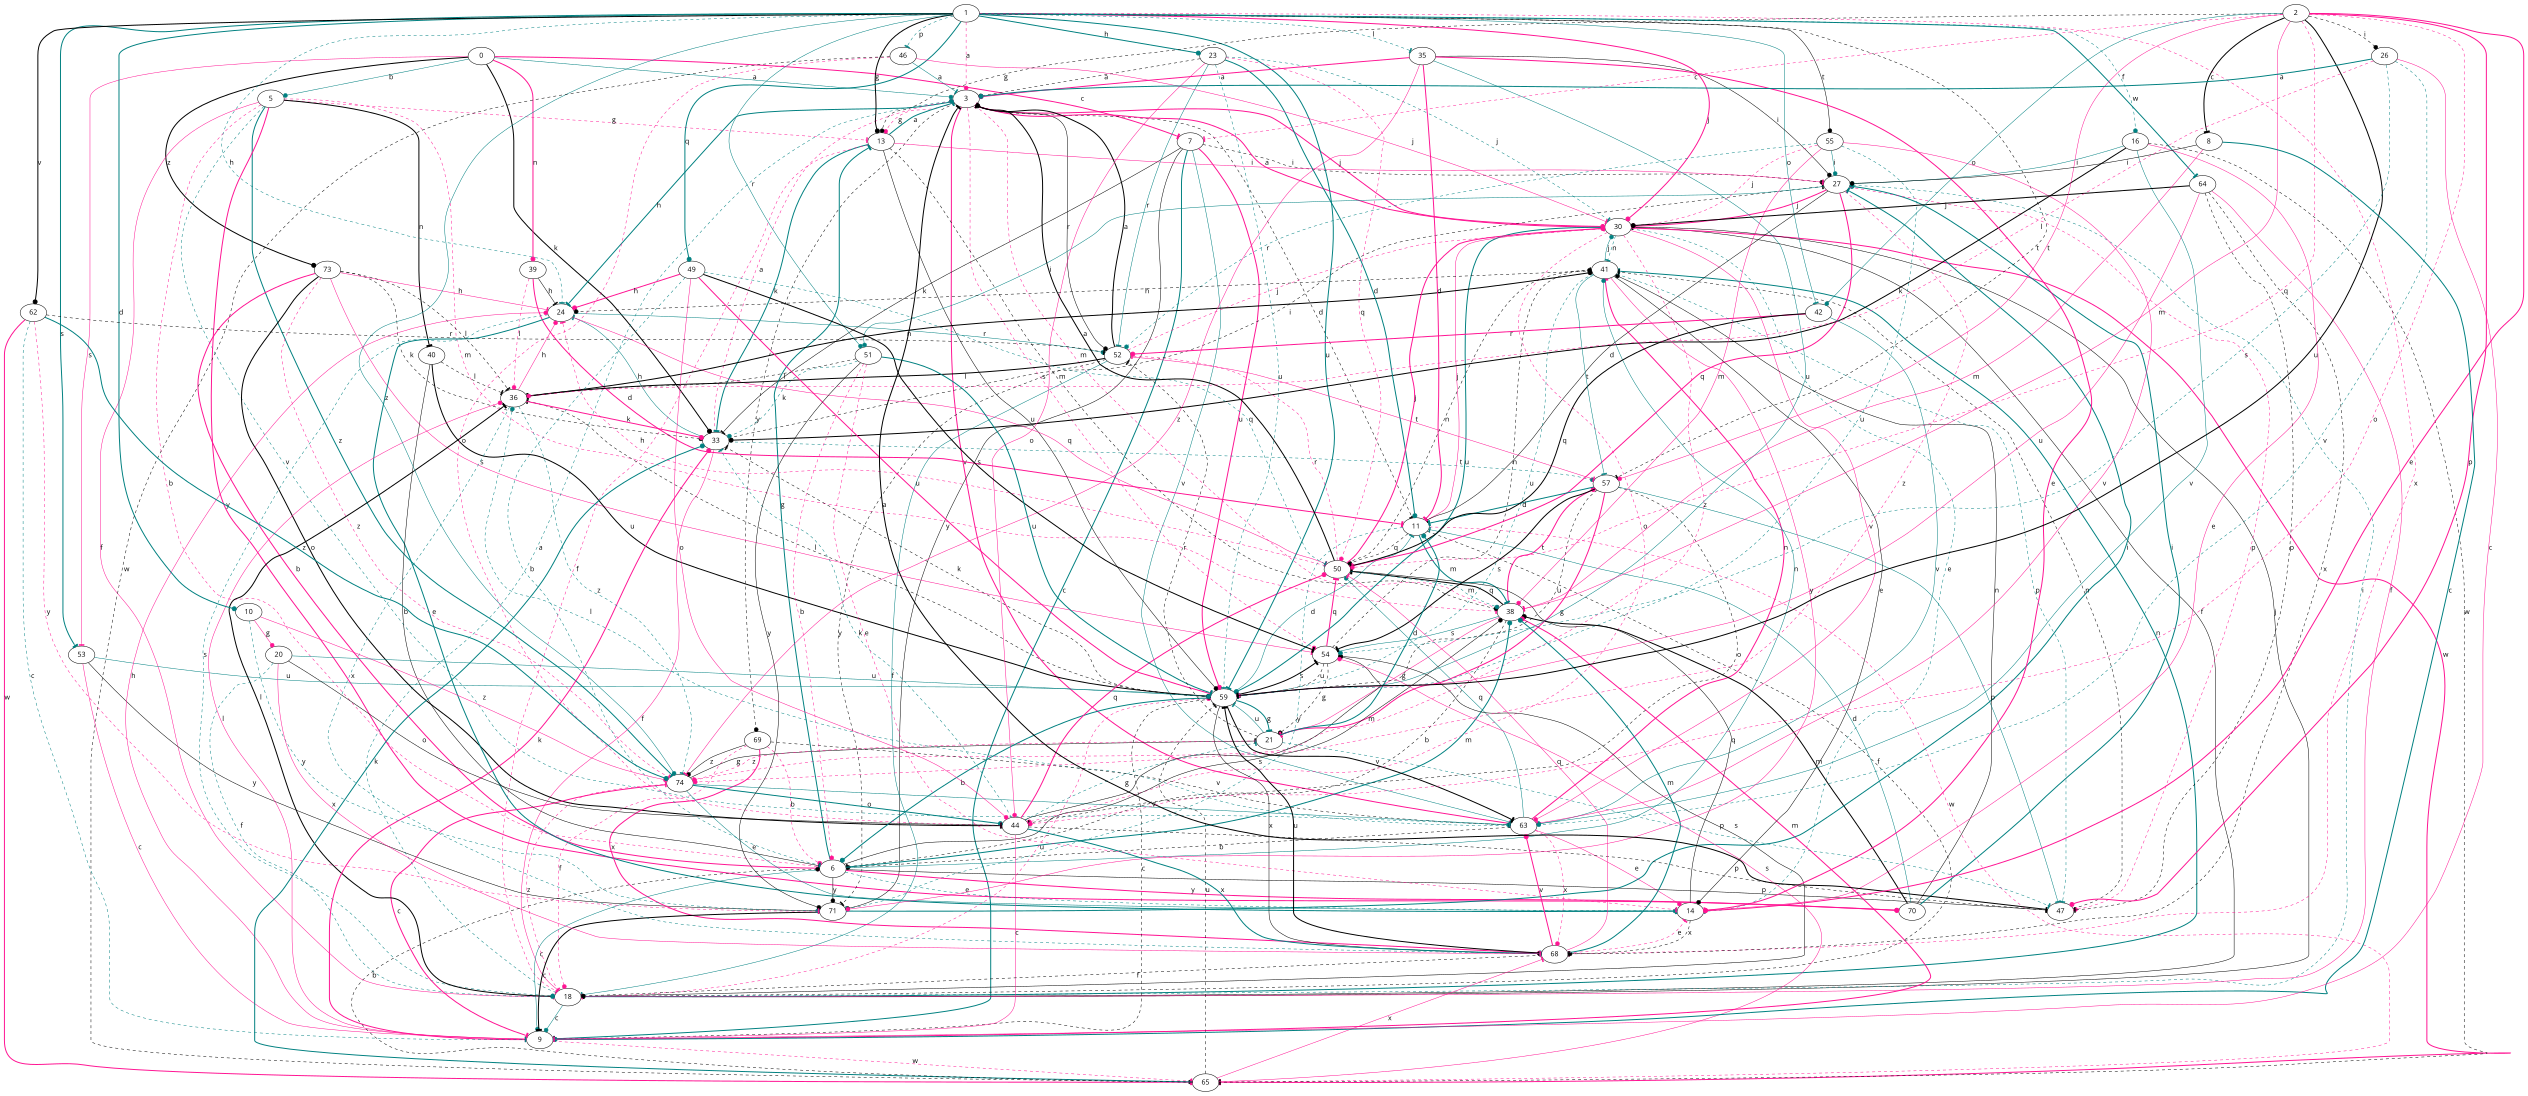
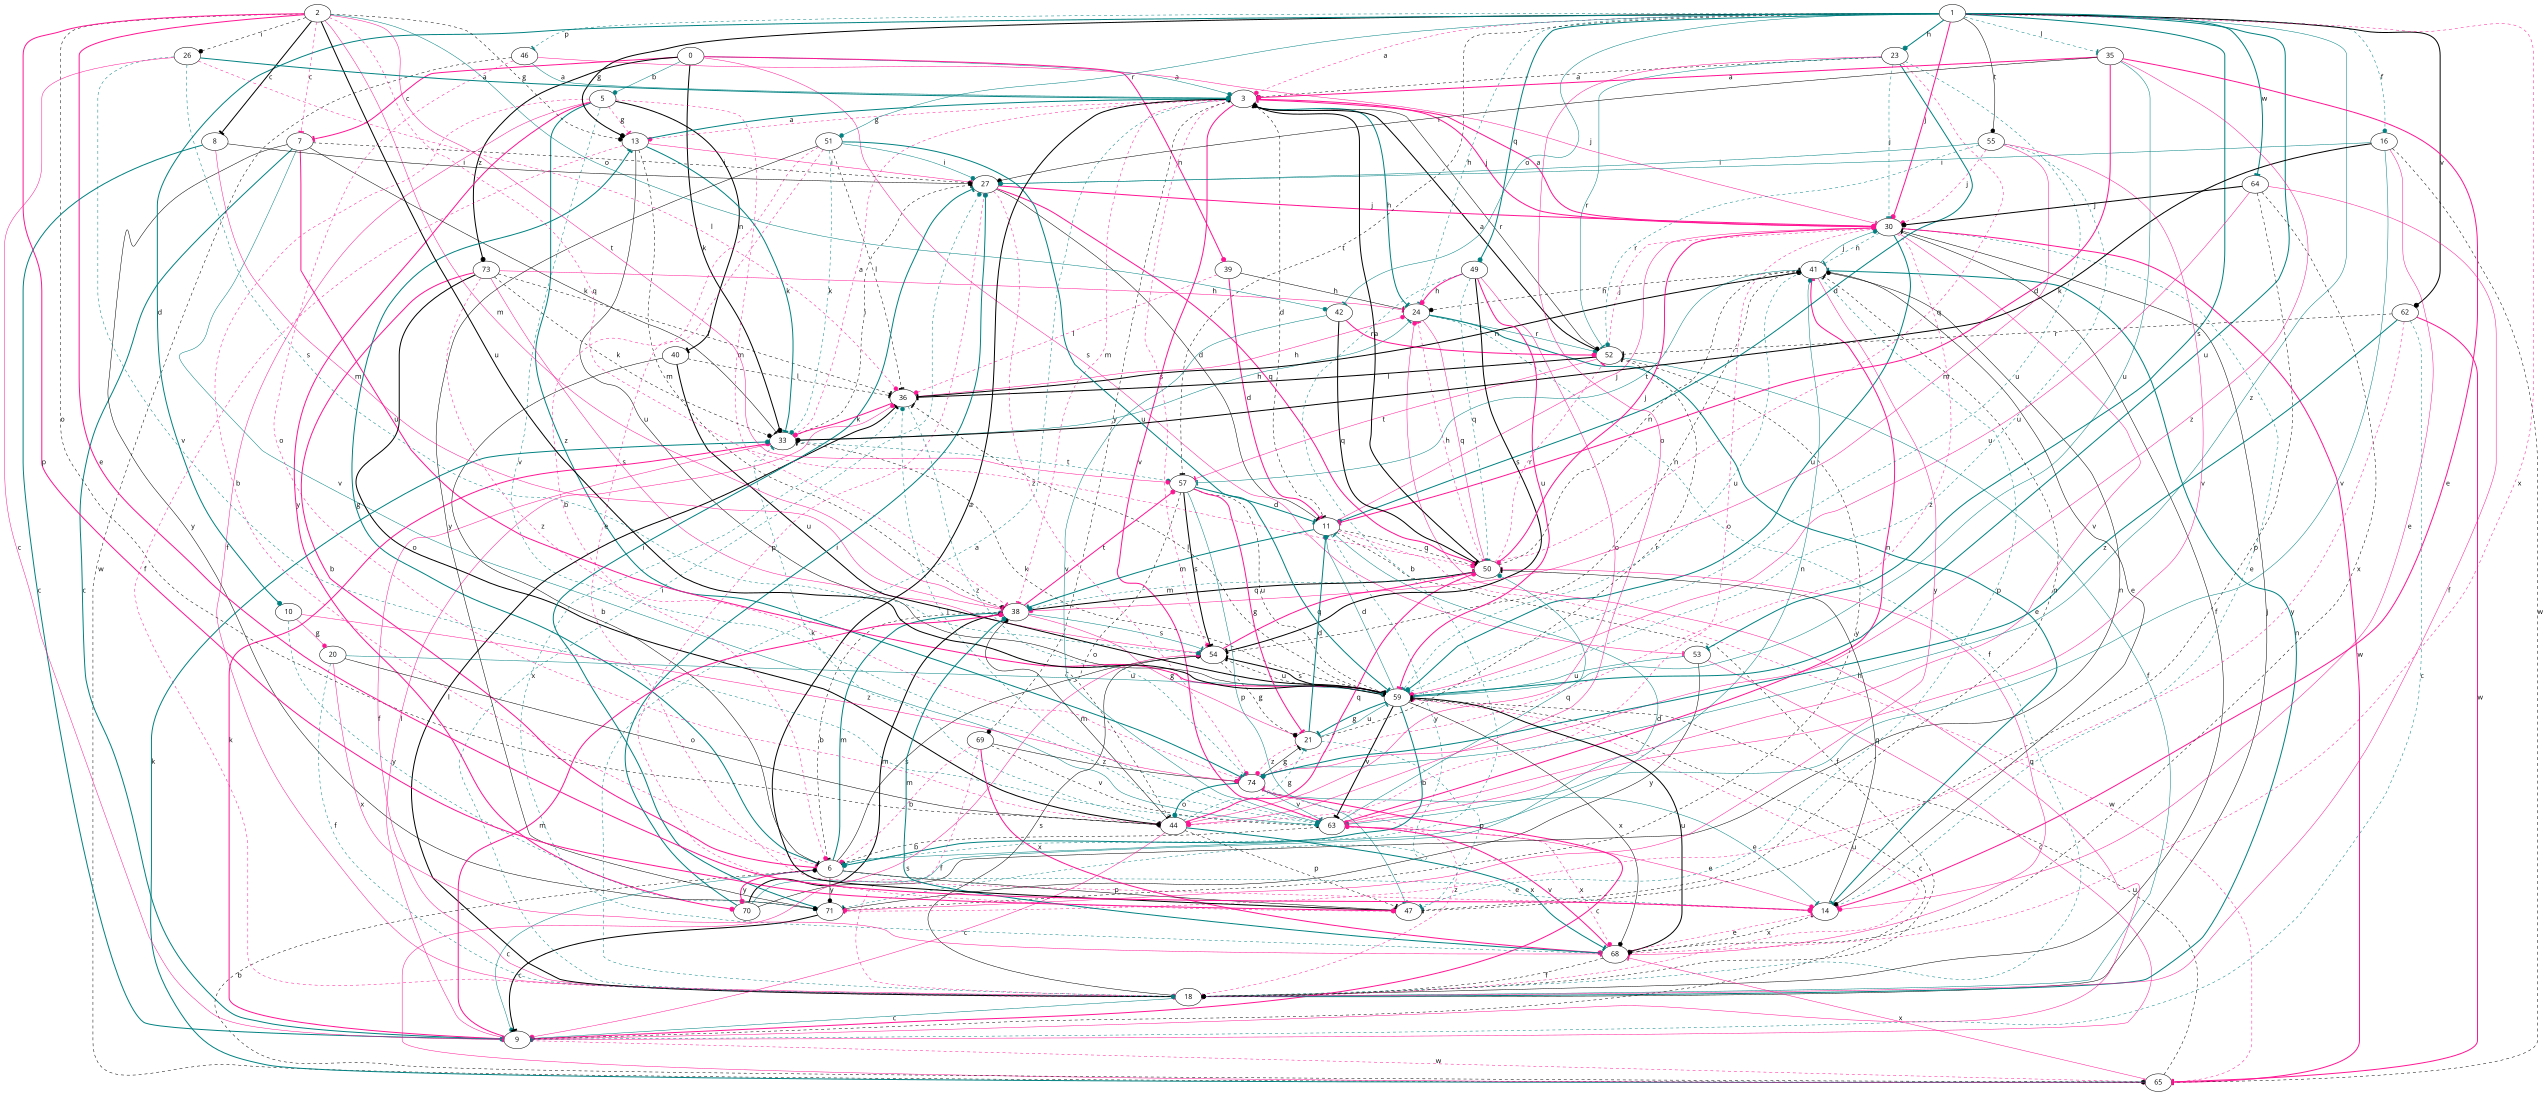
edge "27" -> "51": reversed
edge "24" -> "18": label "s" -> "f"
edge "2" -> "44": color deeppink -> black
